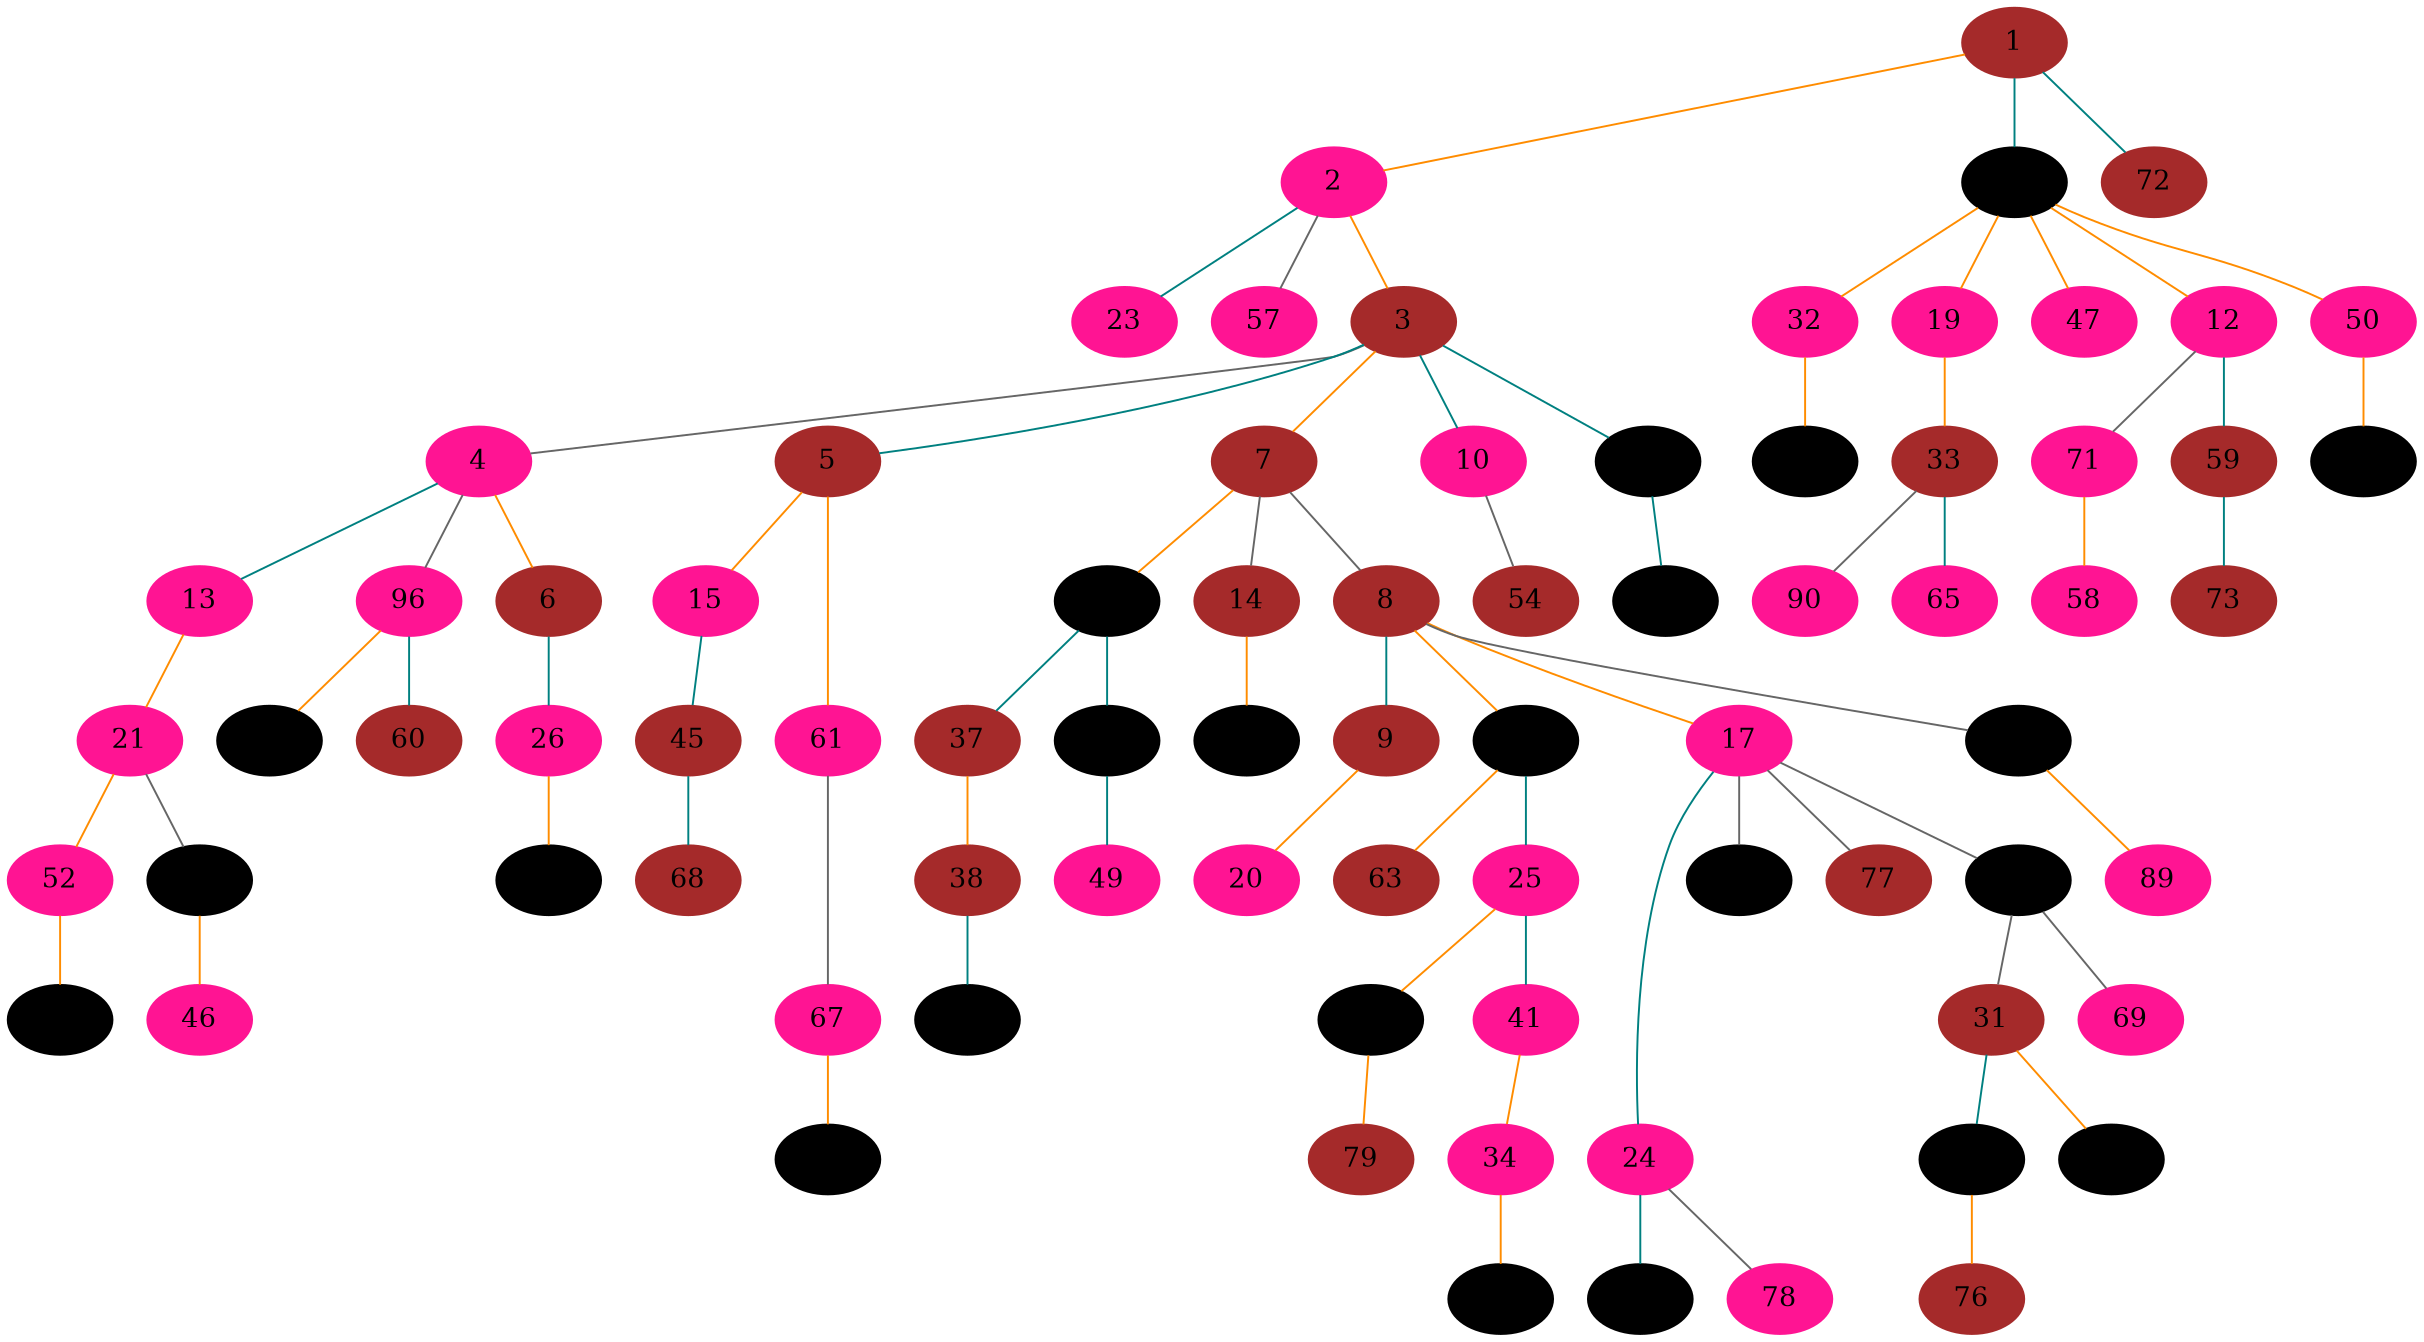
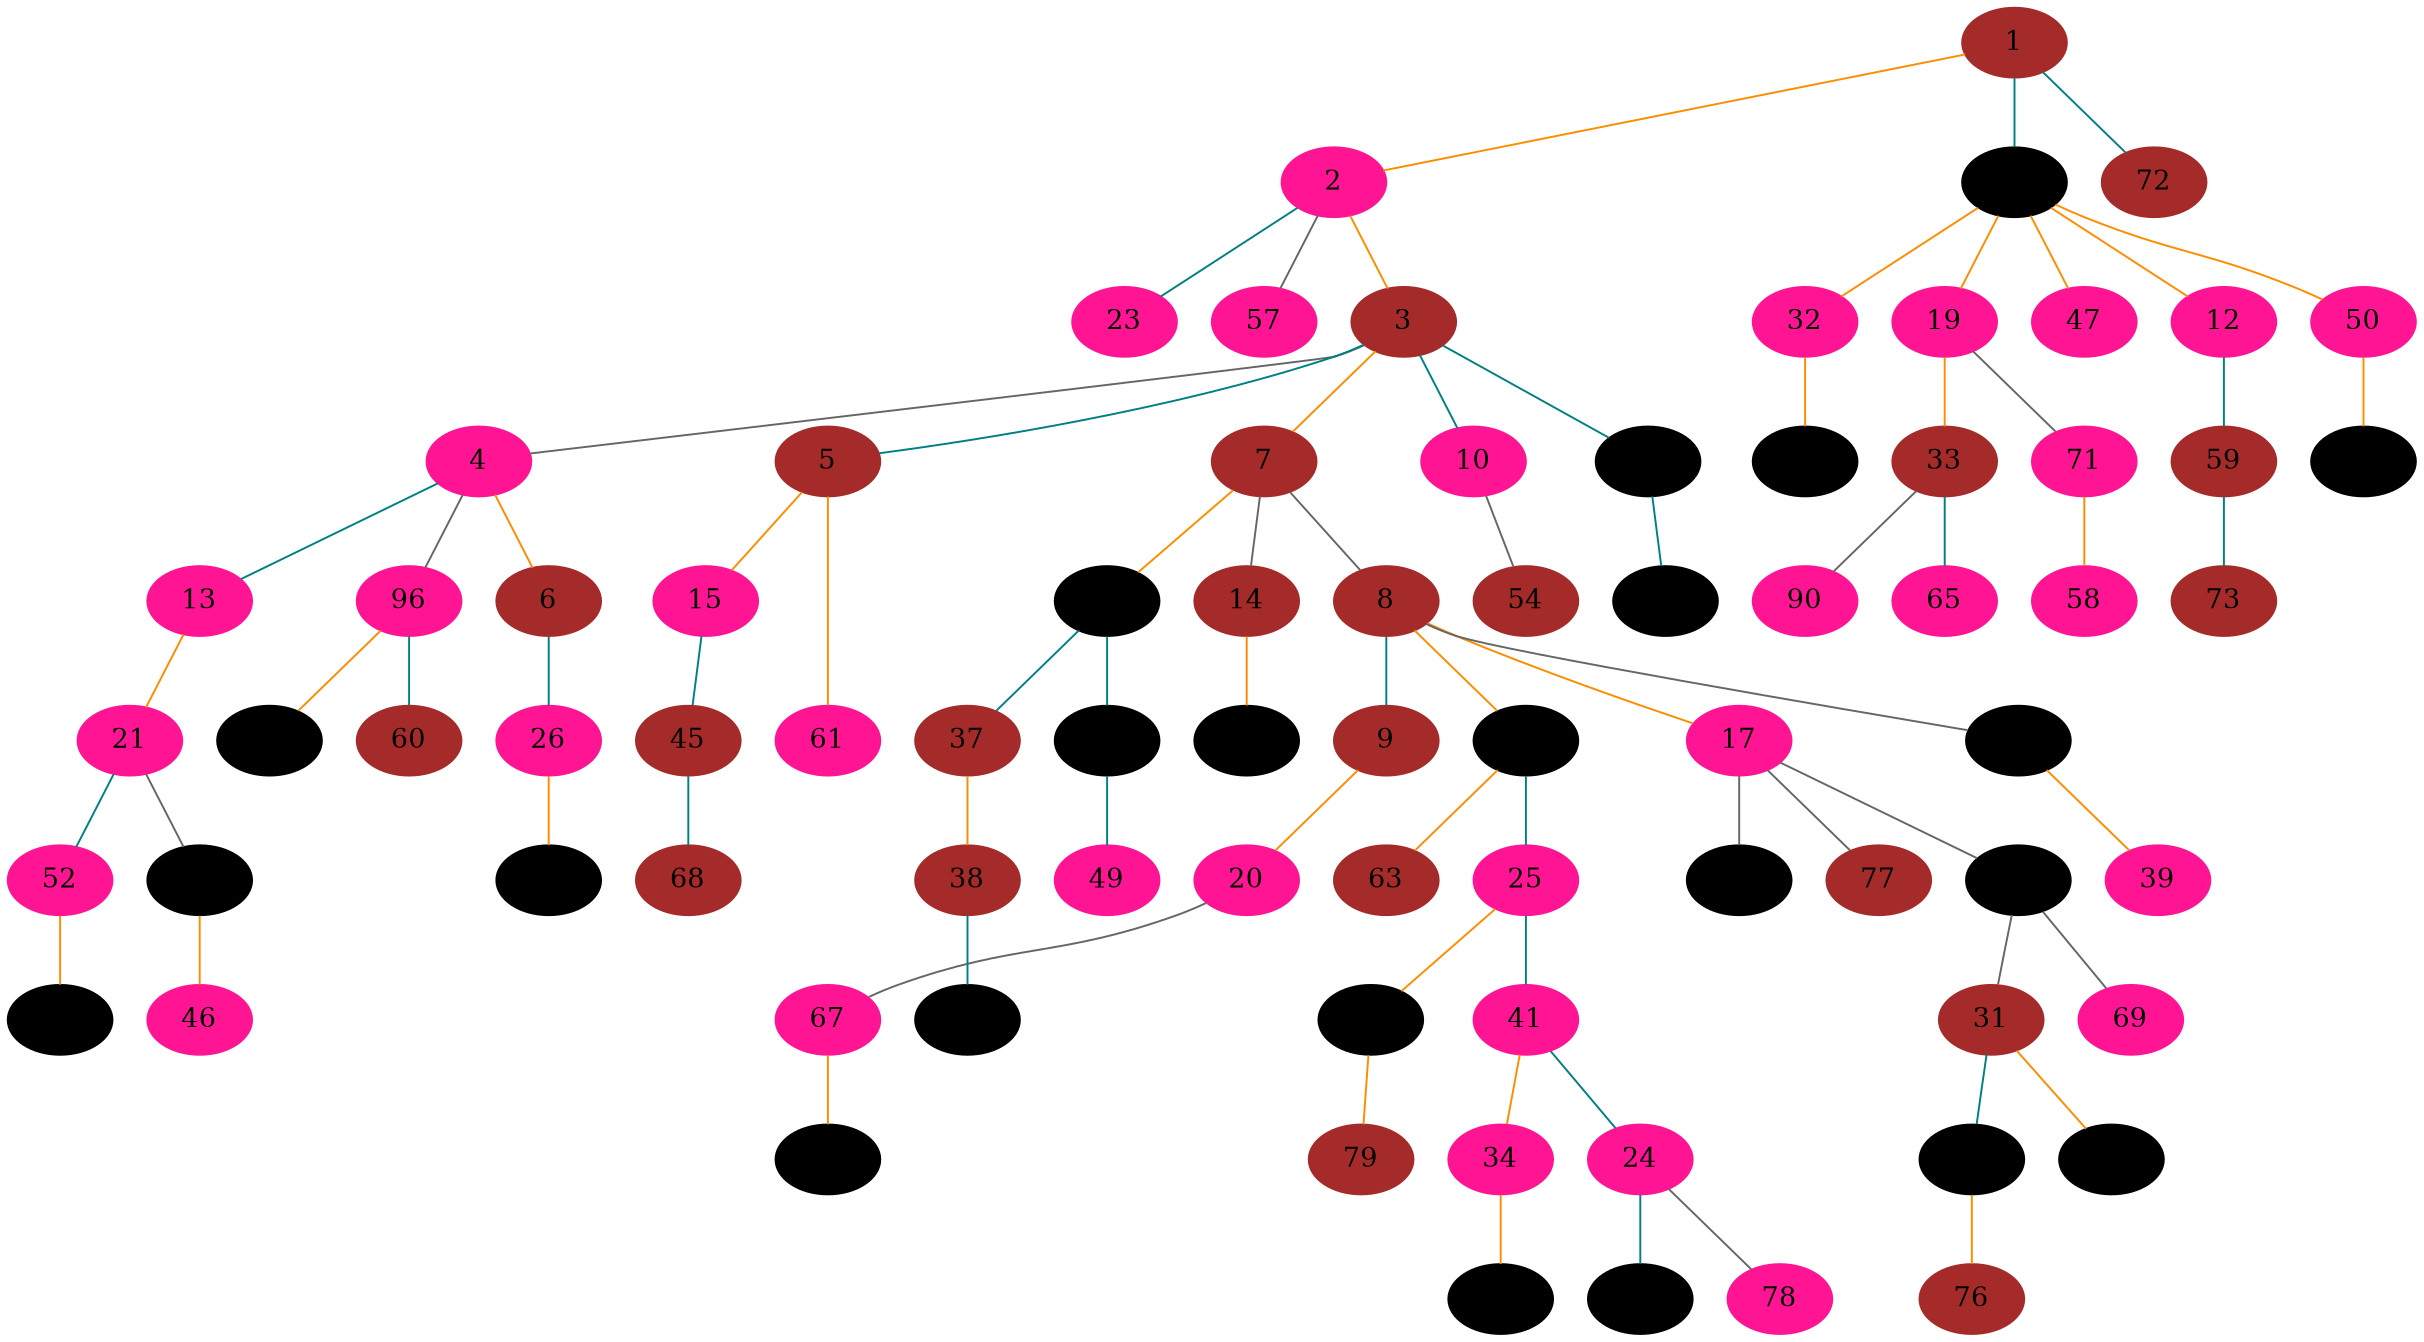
edge "12" -- "71": now "19" -- "71"
edge "21" -- "52": color darkorange -> teal
edge "61" -- "67": now "20" -- "67"
node "89": label "89" -> "39"
edge "17" -- "24": now "41" -- "24"
